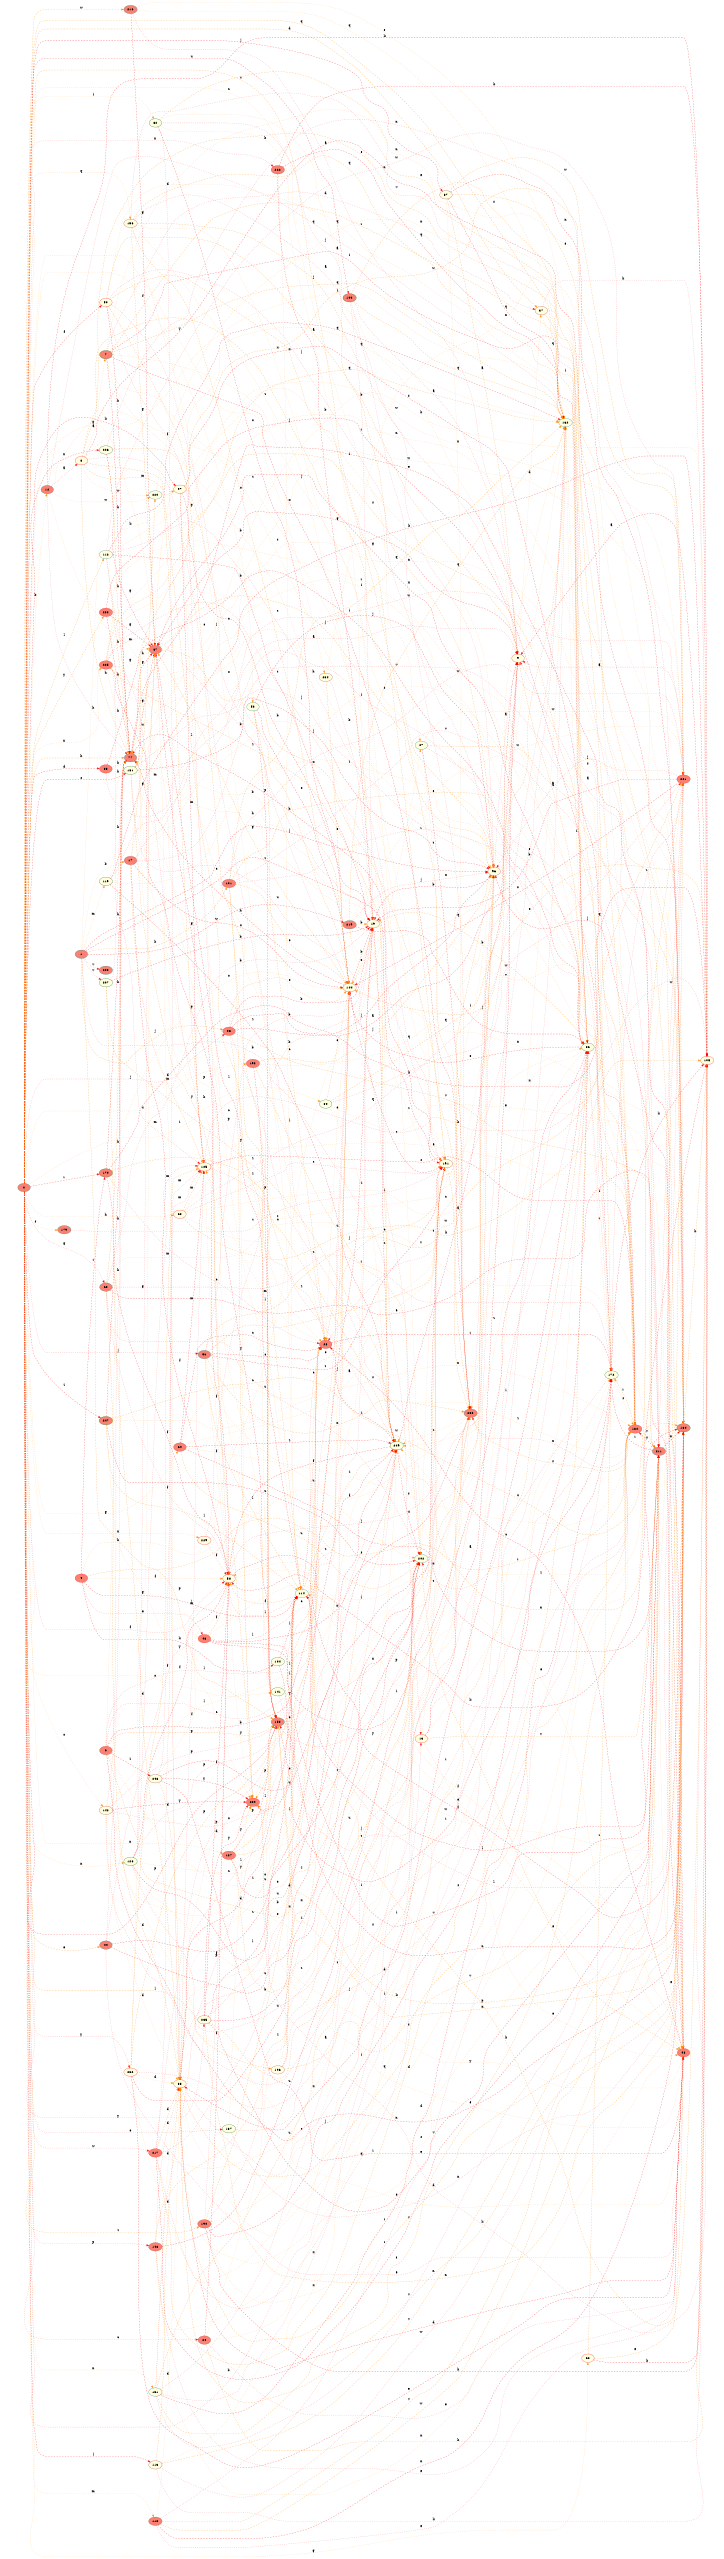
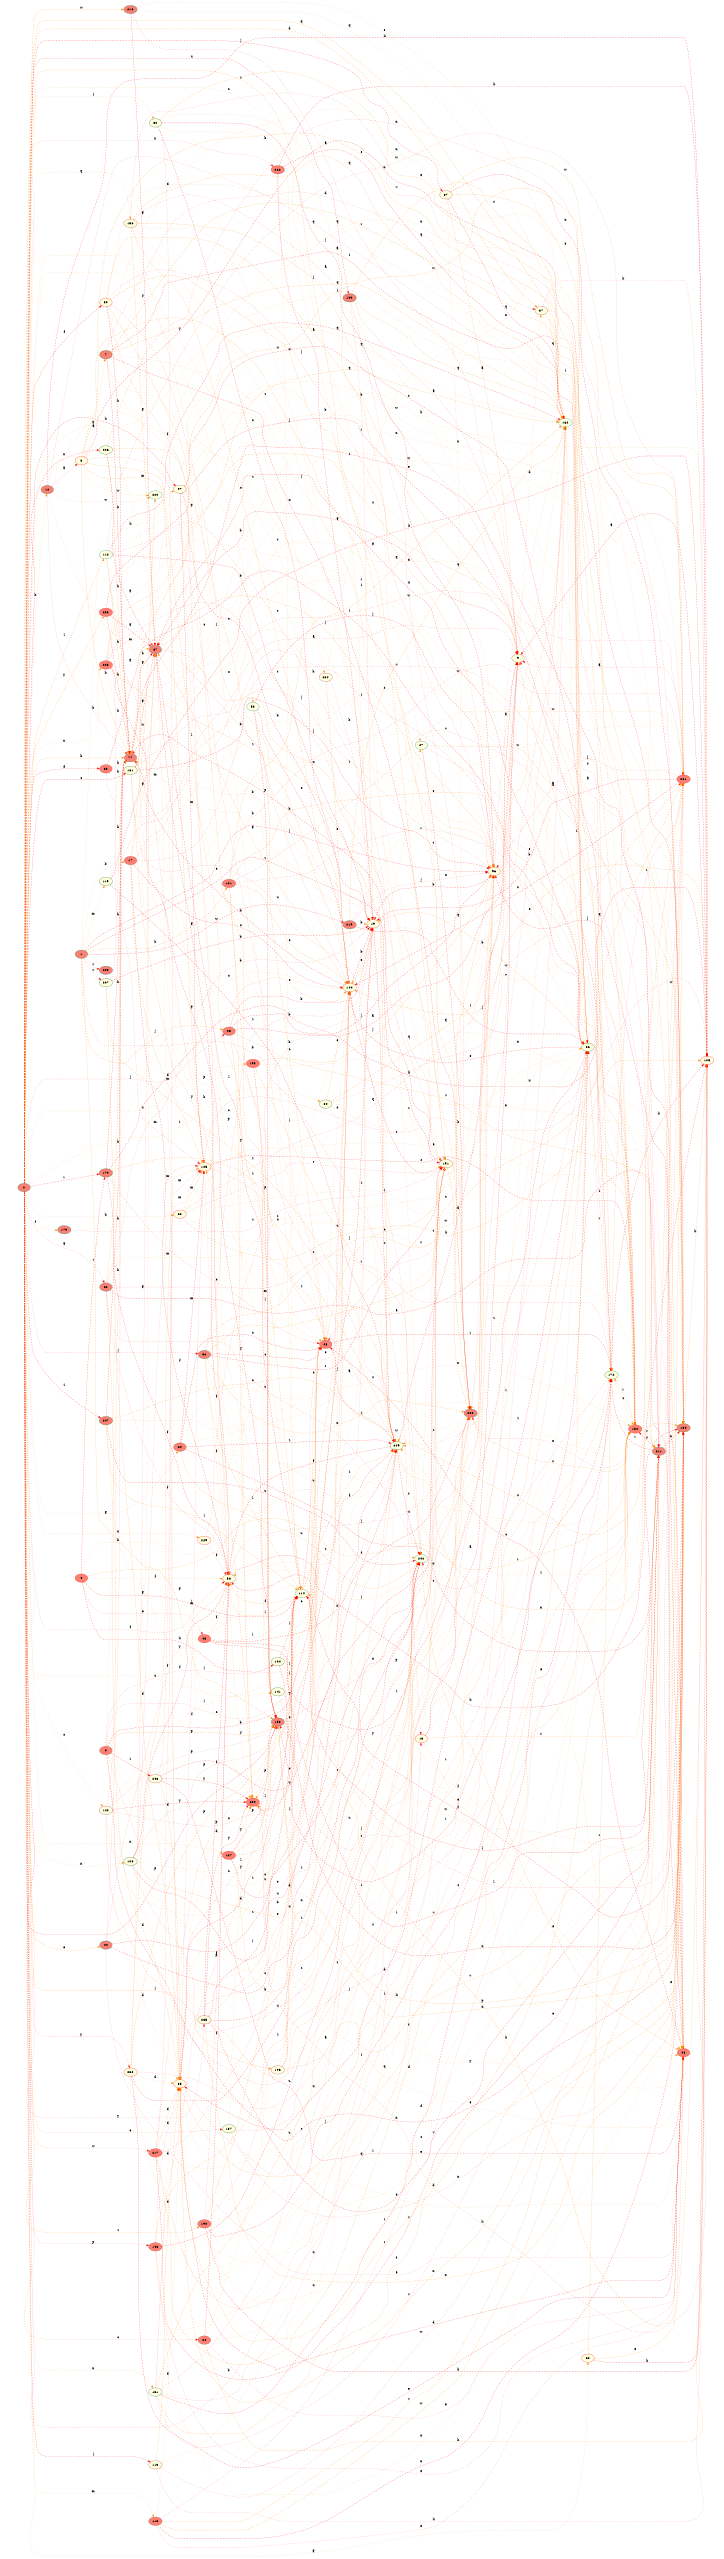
edge "82" -> "96": style dotted -> dashed
edge "113" -> "211": removed, label "v"
